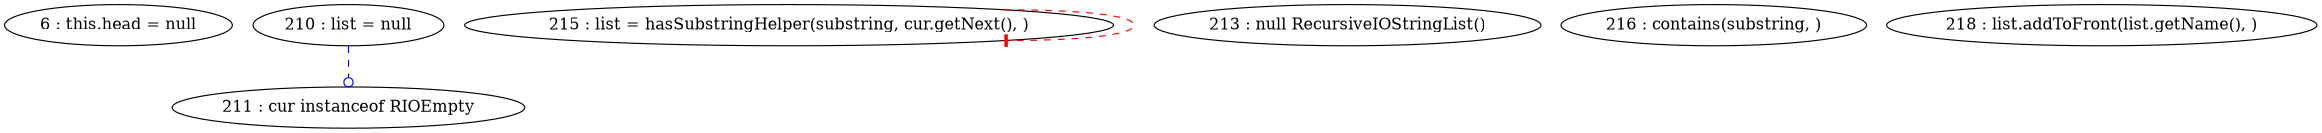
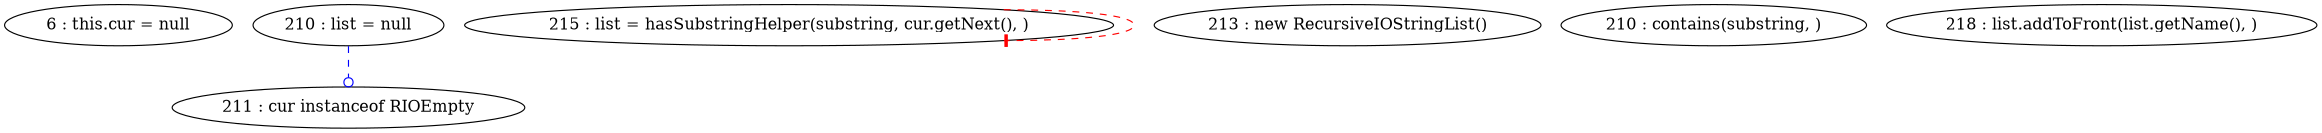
node "6 : this.head = null": label "6 : this.head = null" -> "6 : this.cur = null"
node "213 : null RecursiveIOStringList()": label "213 : null RecursiveIOStringList()" -> "213 : new RecursiveIOStringList()"
node "216 : contains(substring, )": label "216 : contains(substring, )" -> "210 : contains(substring, )"
